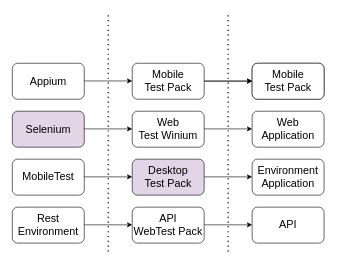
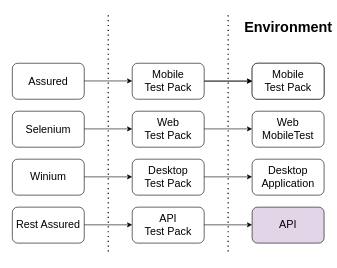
node "Environment": added
node "Appium": label "Appium" -> "Assured"
node "Selenium": fillcolor #e1d5e7 -> #ffffff
node "WebTest Winium": label "WebTest Winium" -> "WebTest Pack"
node "WebApplication": label "WebApplication" -> "WebMobileTest"
node "MobileTest": label "MobileTest" -> "Winium"
node "DesktopTest Pack": fillcolor #e1d5e7 -> #ffffff
node "EnvironmentApplication": label "EnvironmentApplication" -> "DesktopApplication"
node "Rest Environment": label "Rest Environment" -> "Rest Assured"
node "APIWebTest Pack": label "APIWebTest Pack" -> "APITest Pack"
node "API": fillcolor #ffffff -> #e1d5e7
